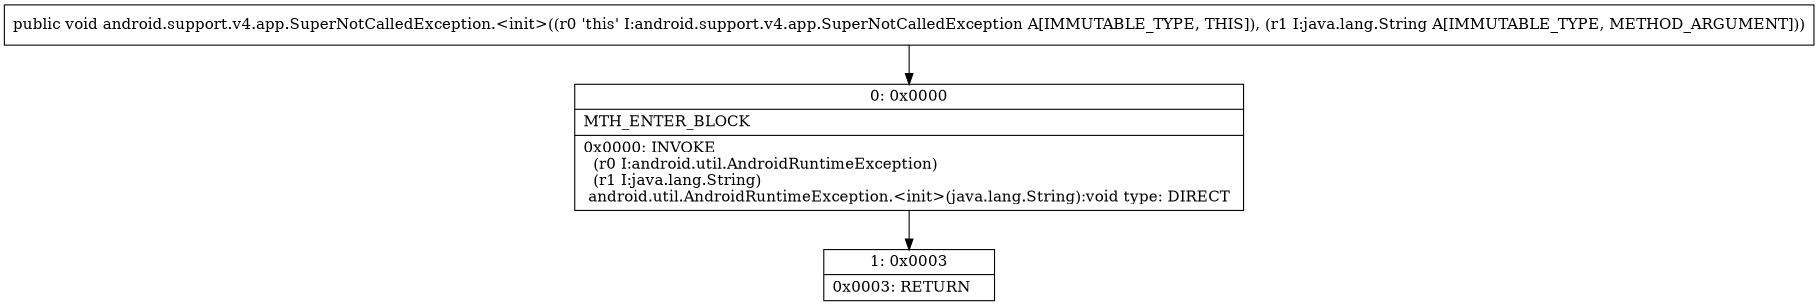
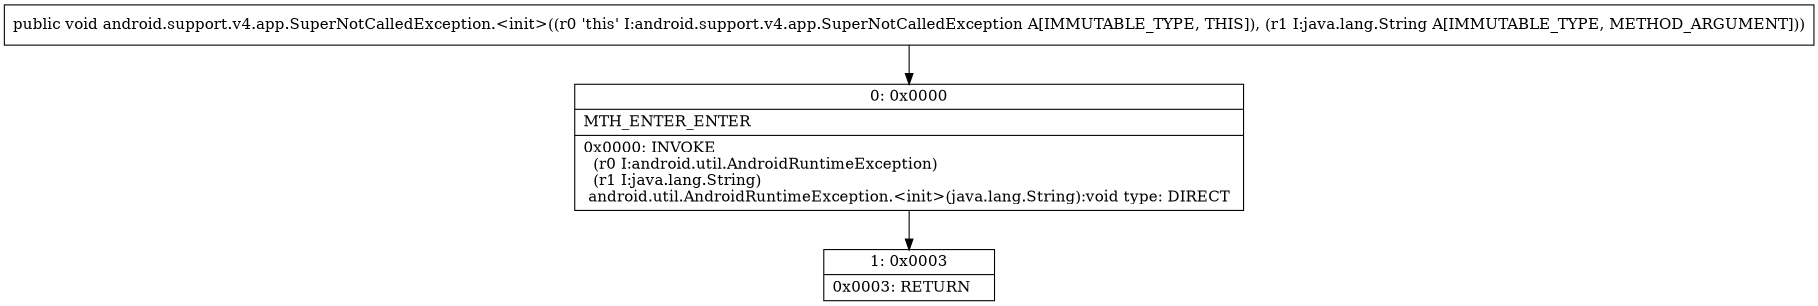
node "0: 0x0000": text "MTH_ENTER_BLOCK" -> "MTH_ENTER_ENTER"
